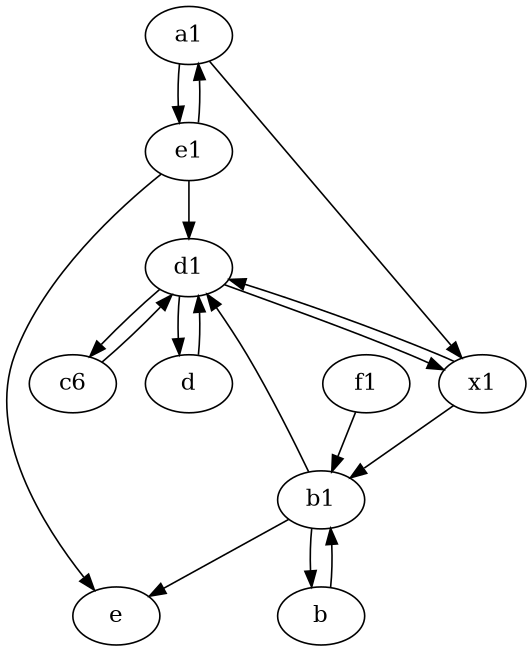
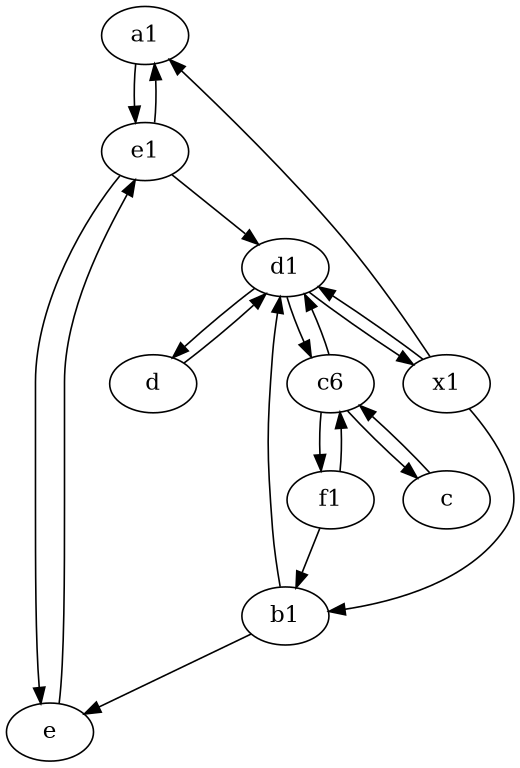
edge "a1" -> "x1": reversed
edge "c6" -> "f1": added
edge "e" -> "e1": added
edge "f1" -> "c6": added
node "c": added
node "b": removed
